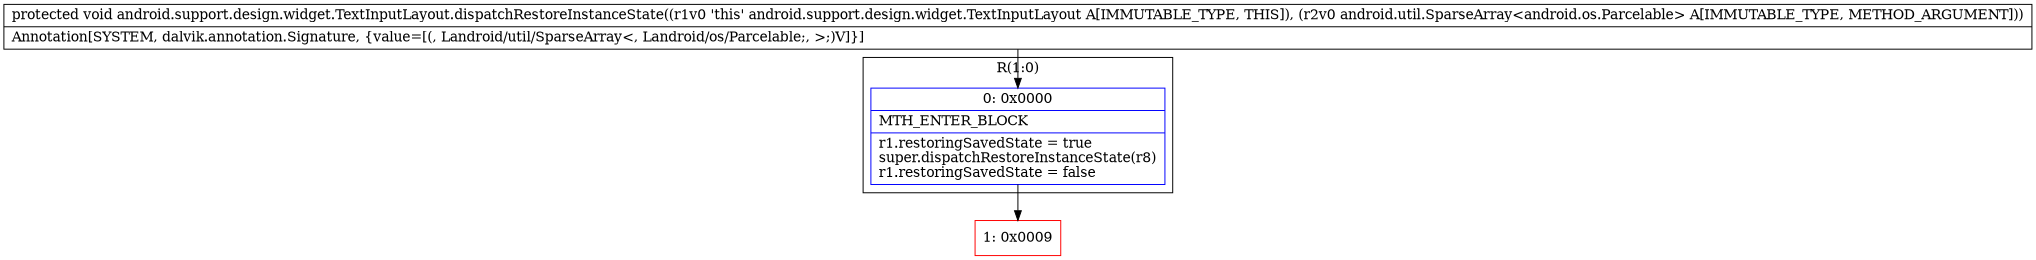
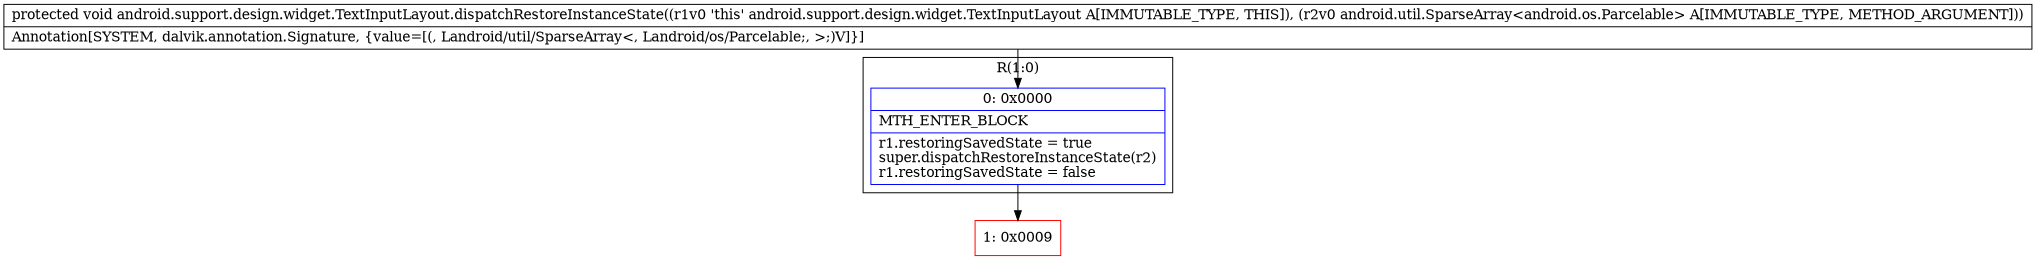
node "0: 0x0000": text "super.dispatchRestoreInstanceState(r8)" -> "super.dispatchRestoreInstanceState(r2)"
